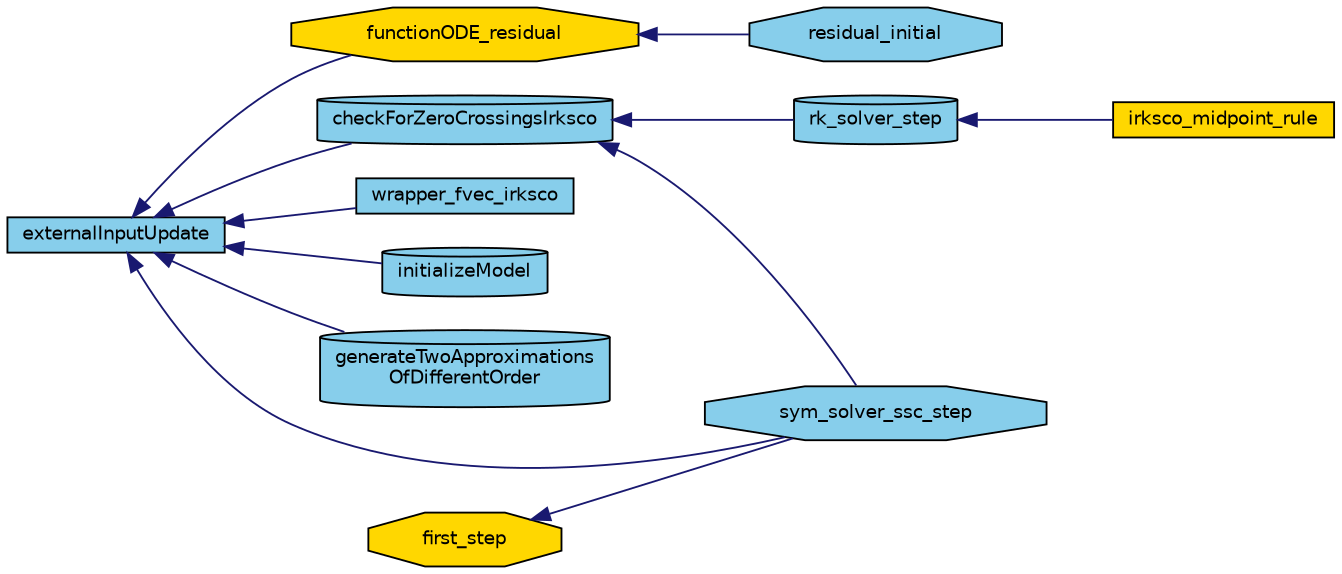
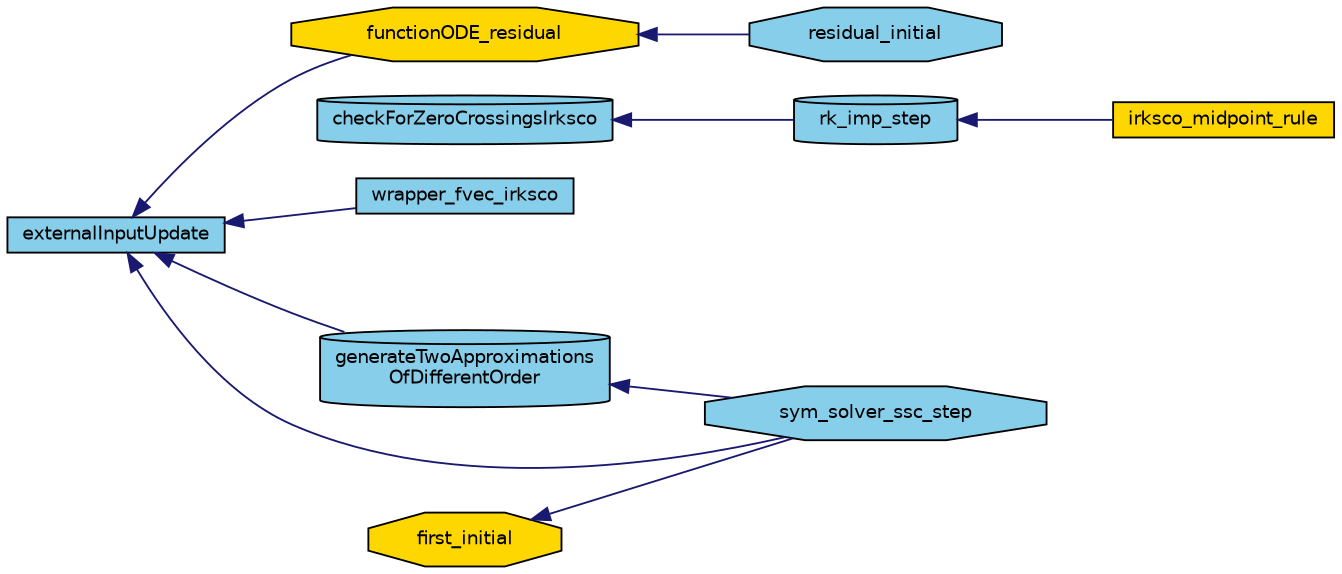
node "rk_solver_step": label "rk_solver_step" -> "rk_imp_step"
edge "checkForZeroCrossingsIrksco" -> "externalInputUpdate": removed
edge "sym_solver_ssc_step" -> "checkForZeroCrossingsIrksco": now "sym_solver_ssc_step" -> "generateTwoApproximations OfDifferentOrder"
node "initializeModel": removed
node "first_step": label "first_step" -> "first_initial"
